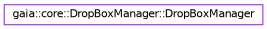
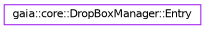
node "gaia::core::DropBoxManager::DropBoxManager": label "gaia::core::DropBoxManager::DropBoxManager" -> "gaia::core::DropBoxManager::Entry"
